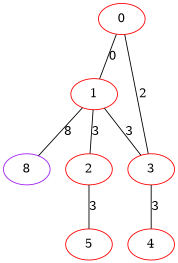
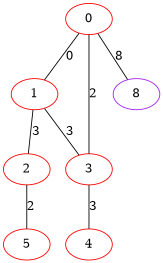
edge "1" -- "8": now "0" -- "8"
edge "2" -- "5": label "3" -> "2"
